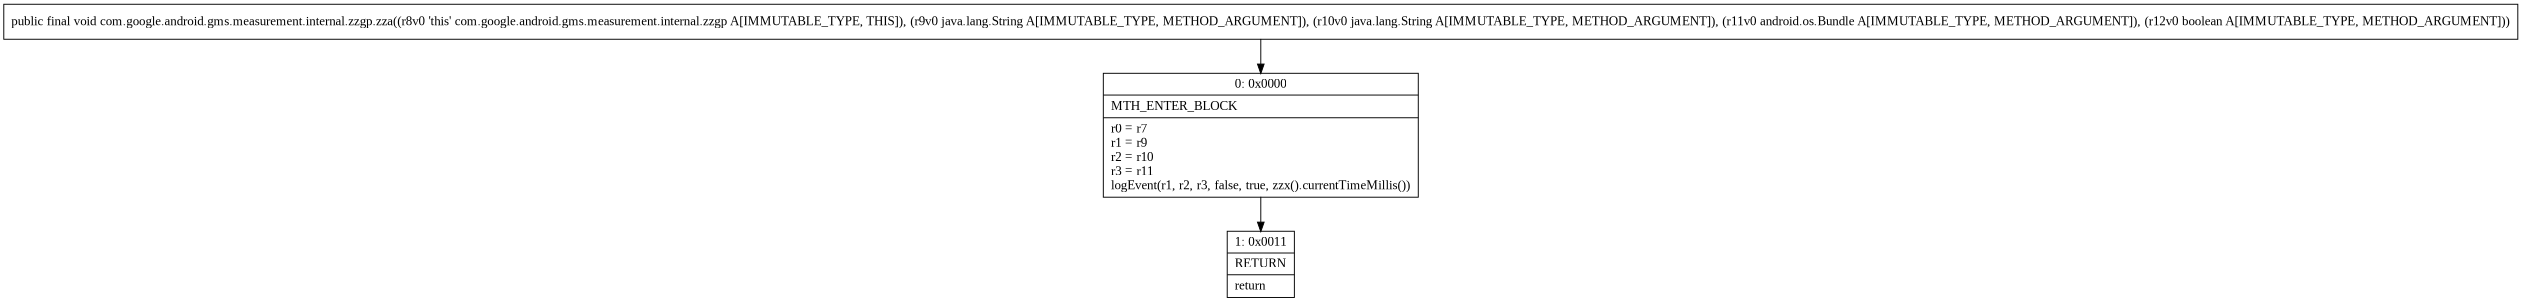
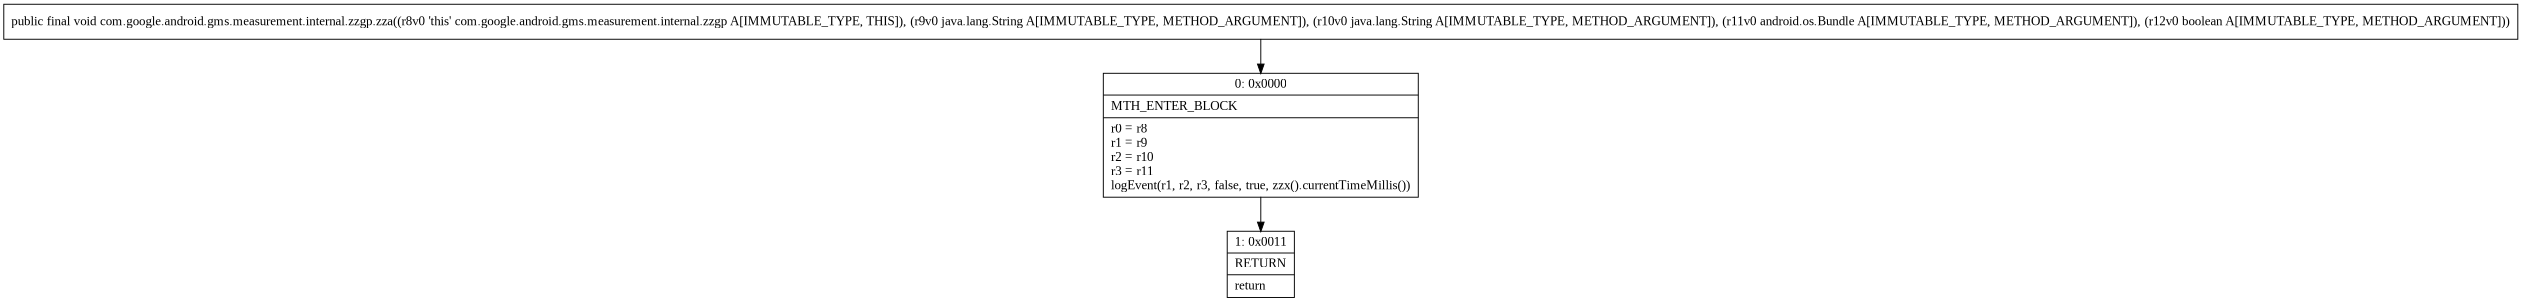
node "0: 0x0000": text "r0 = r7" -> "r0 = r8"
